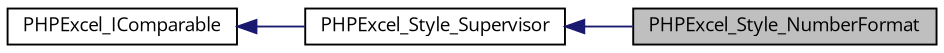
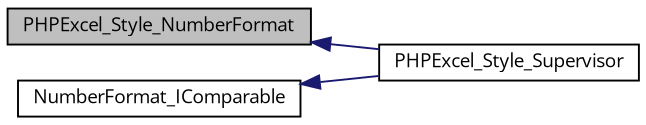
node "PHPExcel_IComparable": label "PHPExcel_IComparable" -> "NumberFormat_IComparable"
edge "PHPExcel_Style_NumberFormat" -> "PHPExcel_Style_Supervisor": reversed
